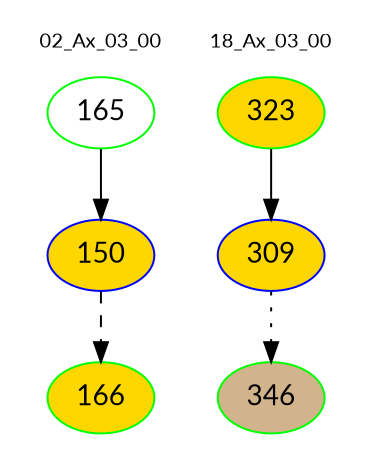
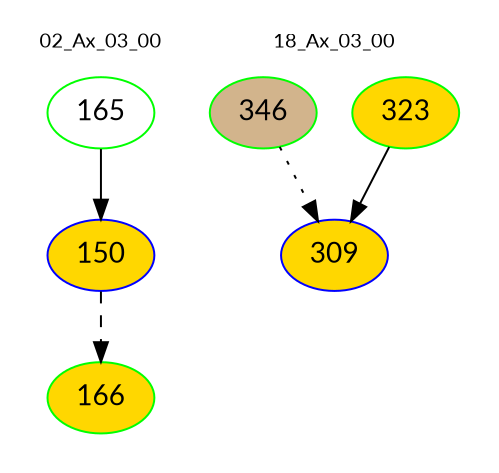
edge "309" -> "346": reversed
